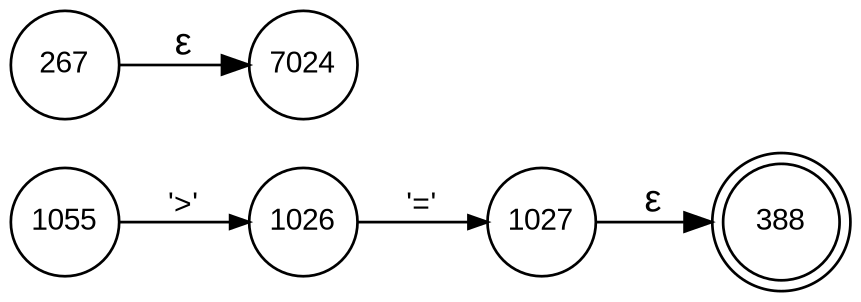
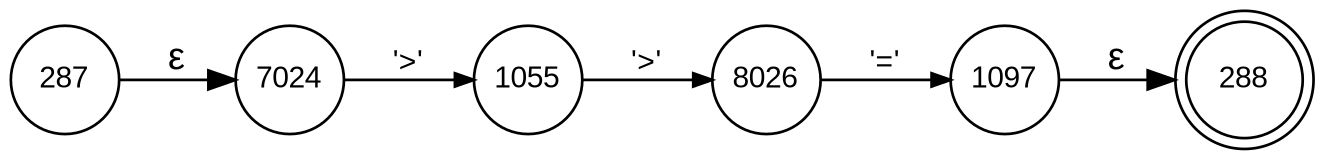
node "267": label "267" -> "287"
edge "7024" -> "1055": added, label "'>'"
node "1026": label "1026" -> "8026"
node "1027": label "1027" -> "1097"
node "388": label "388" -> "288"
